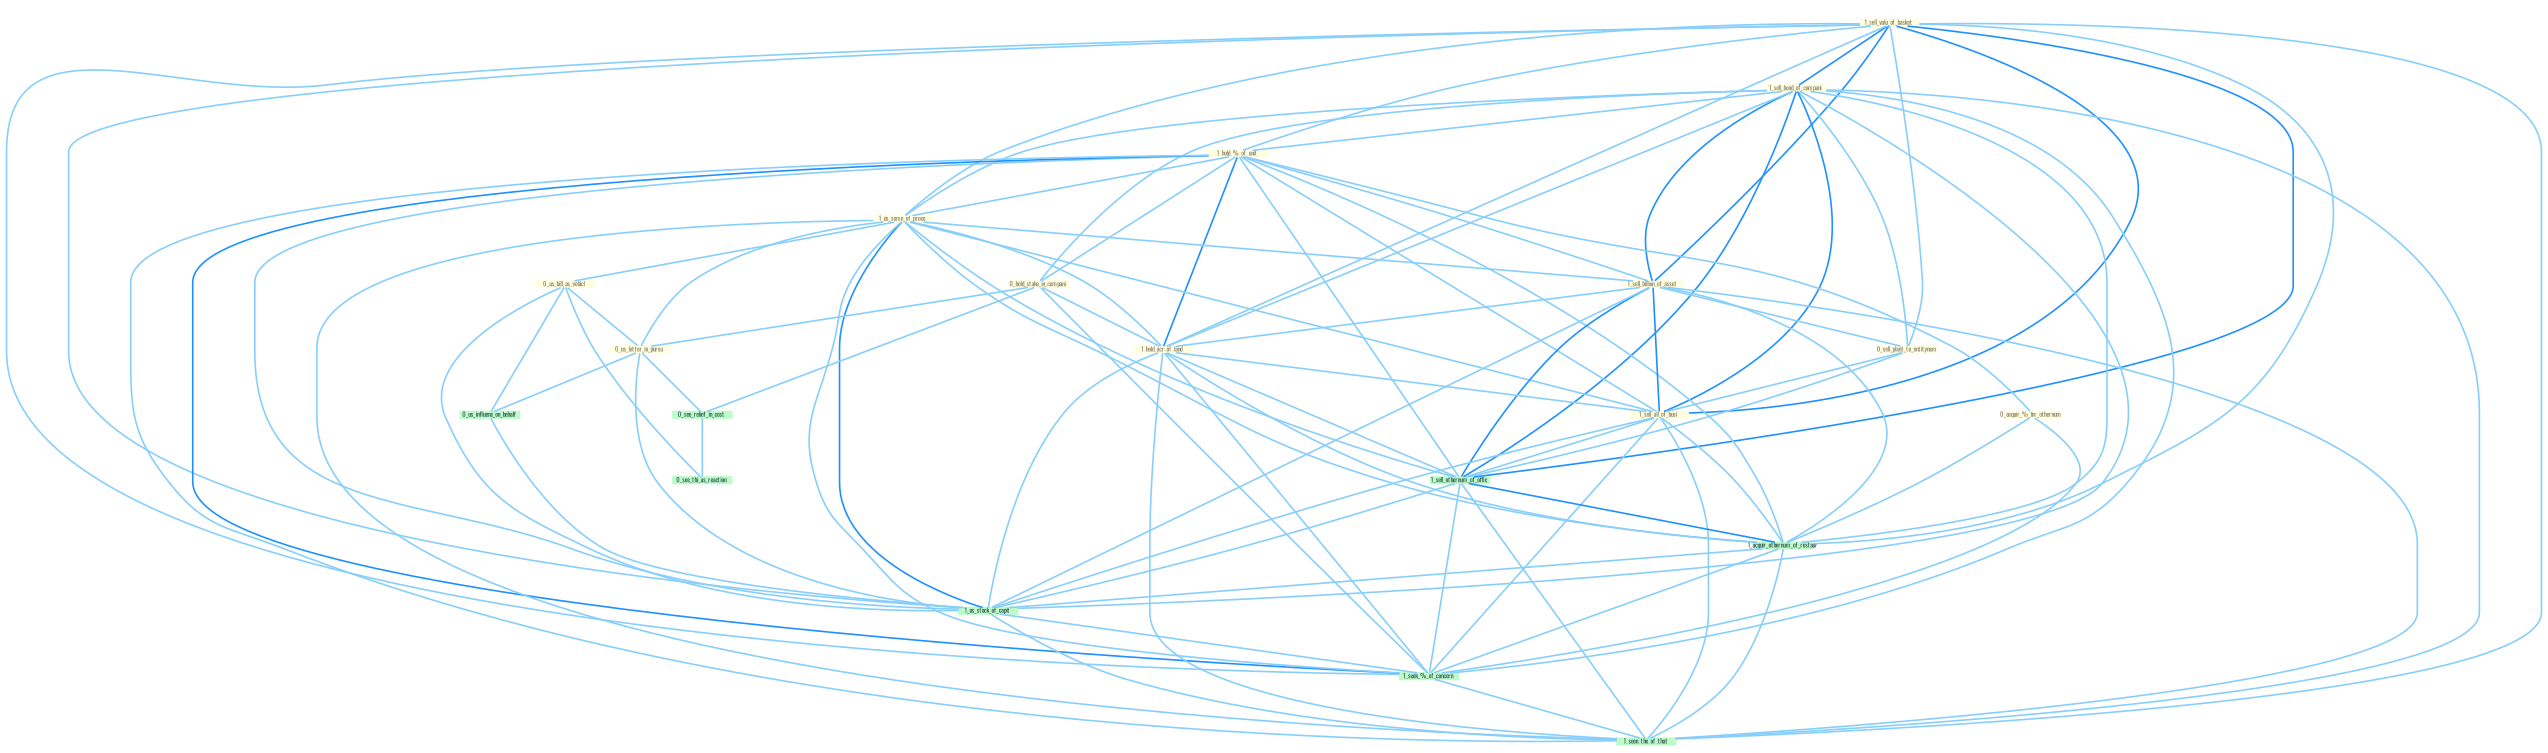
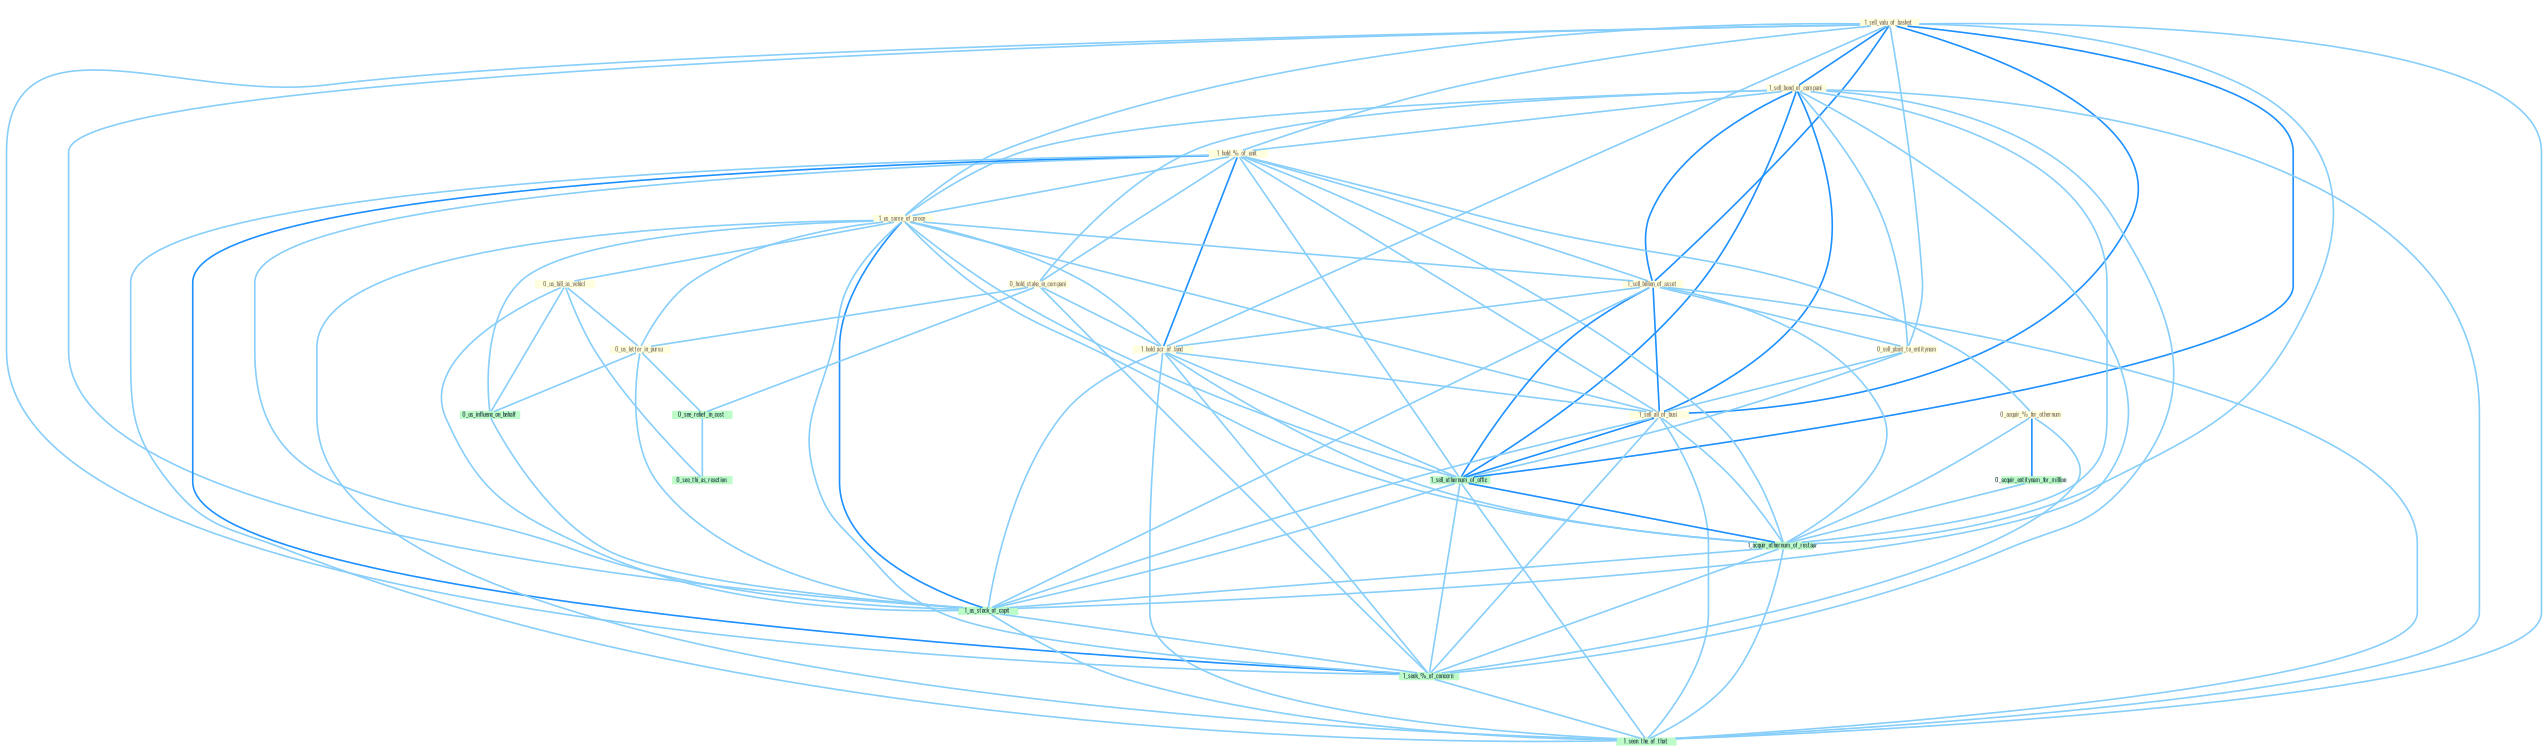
edge "1_sell_bond_of_compani" -- "1_hold_acr_of_land": removed
edge "1_us_some_of_proce" -- "0_us_influenc_on_behalf": added
edge "1_sell_all_of_busi" -- "1_sell_othernum_of_offic": color #87cefa -> #1e90ff
node "0_acquir_entitynam_for_million": added
